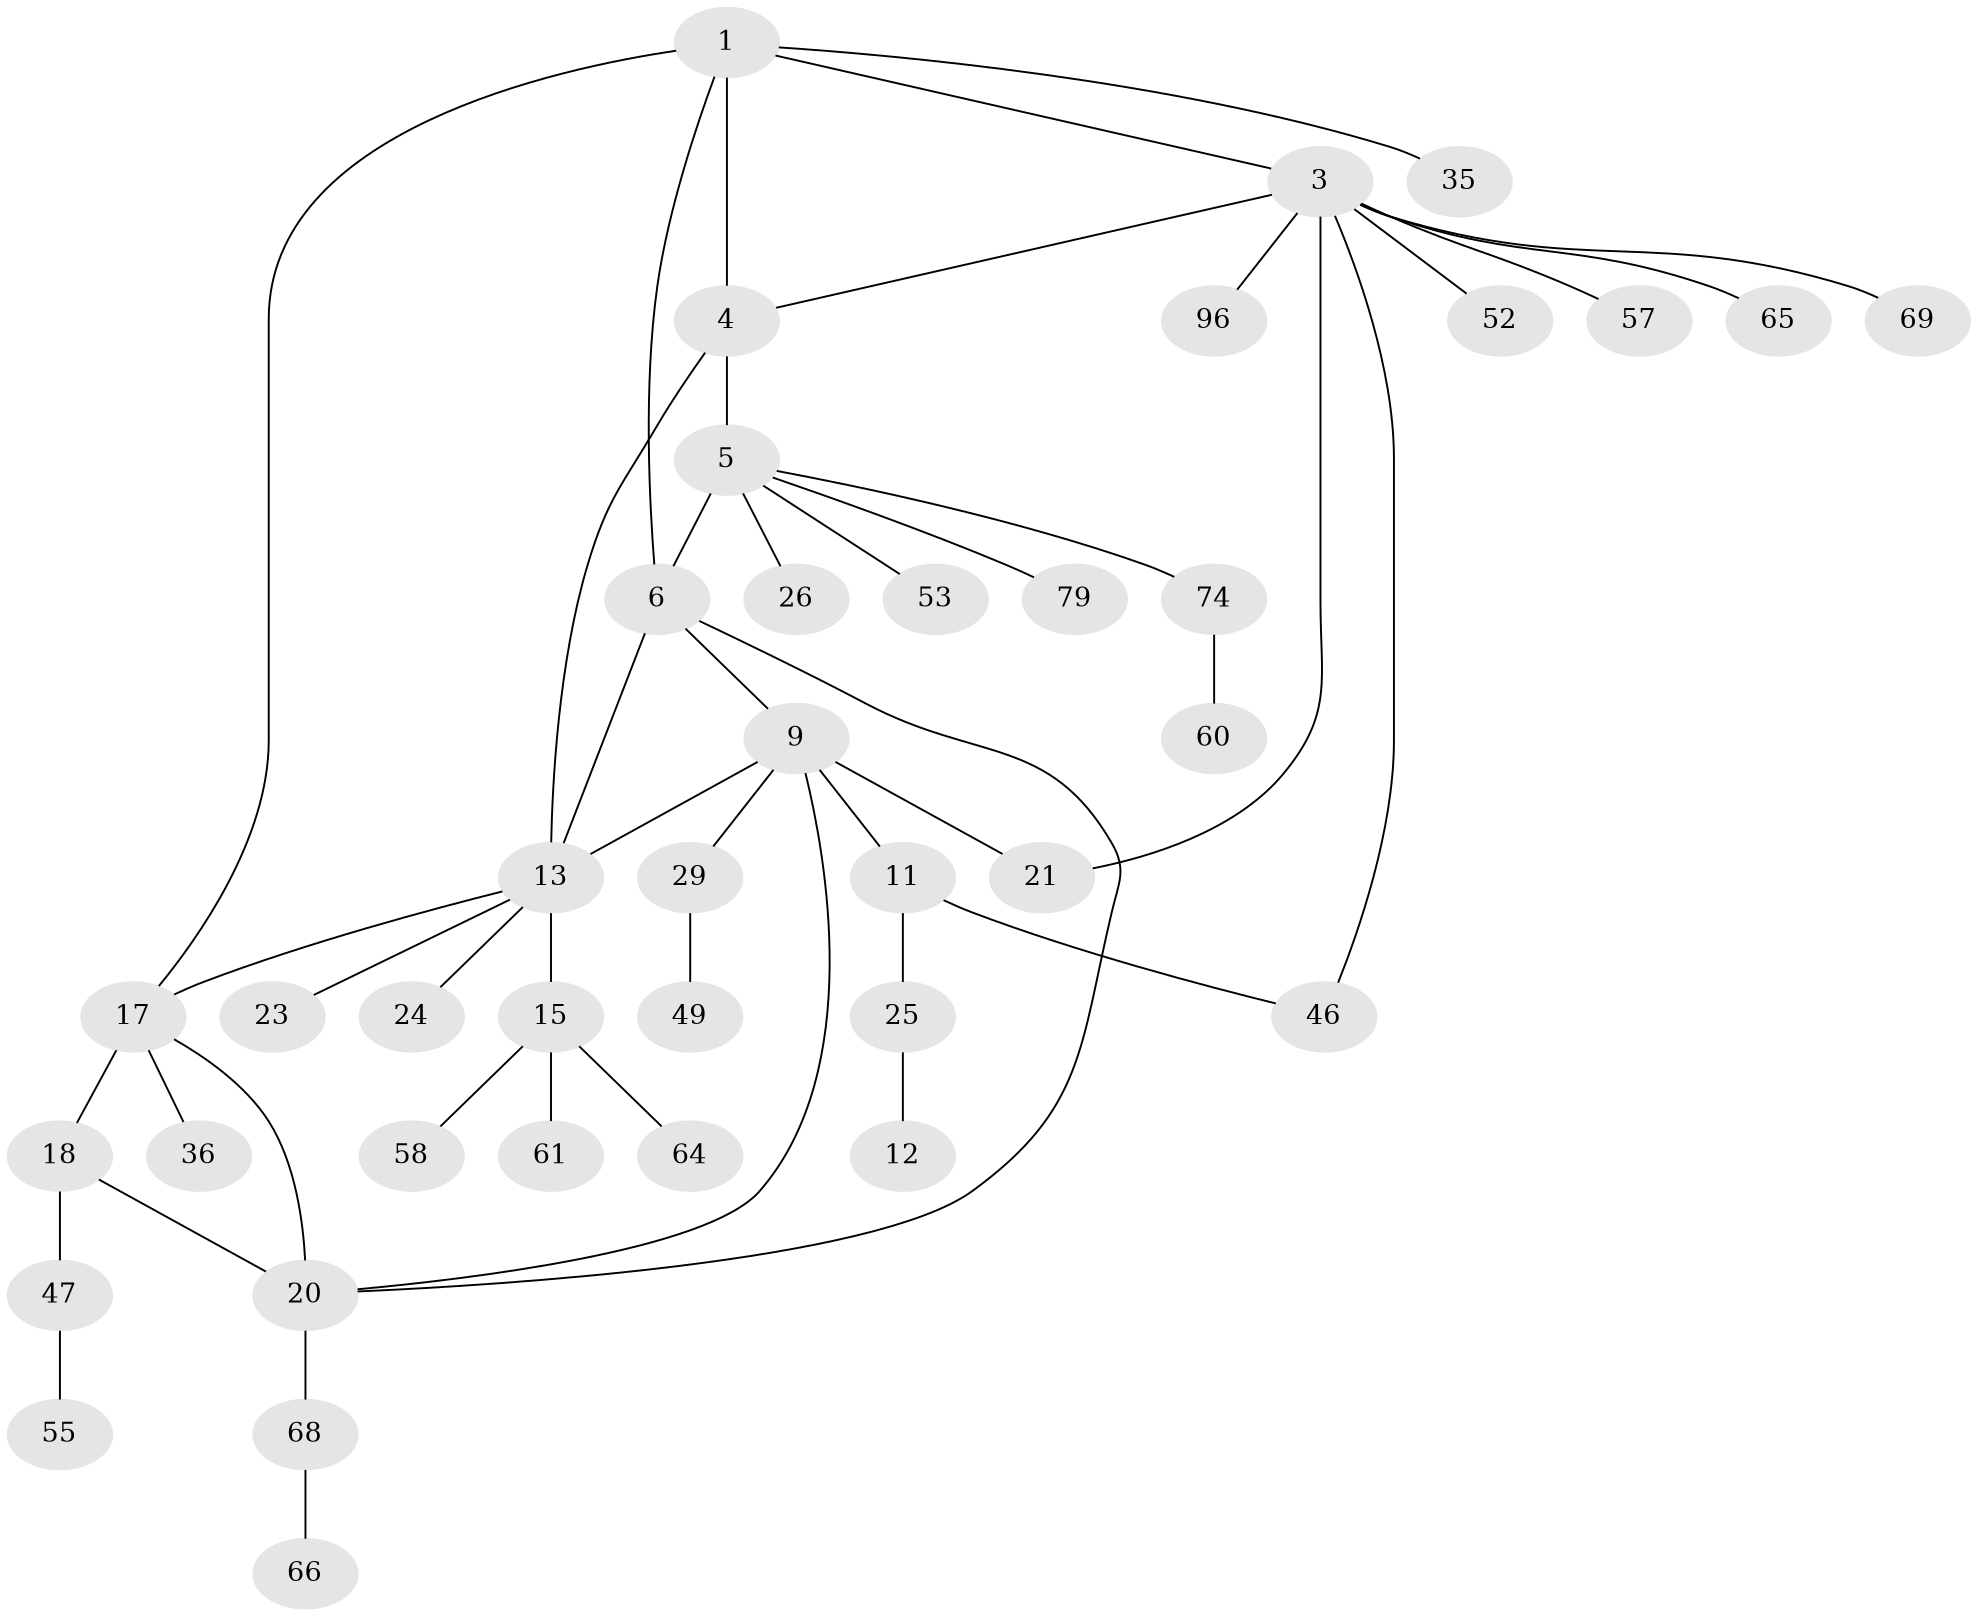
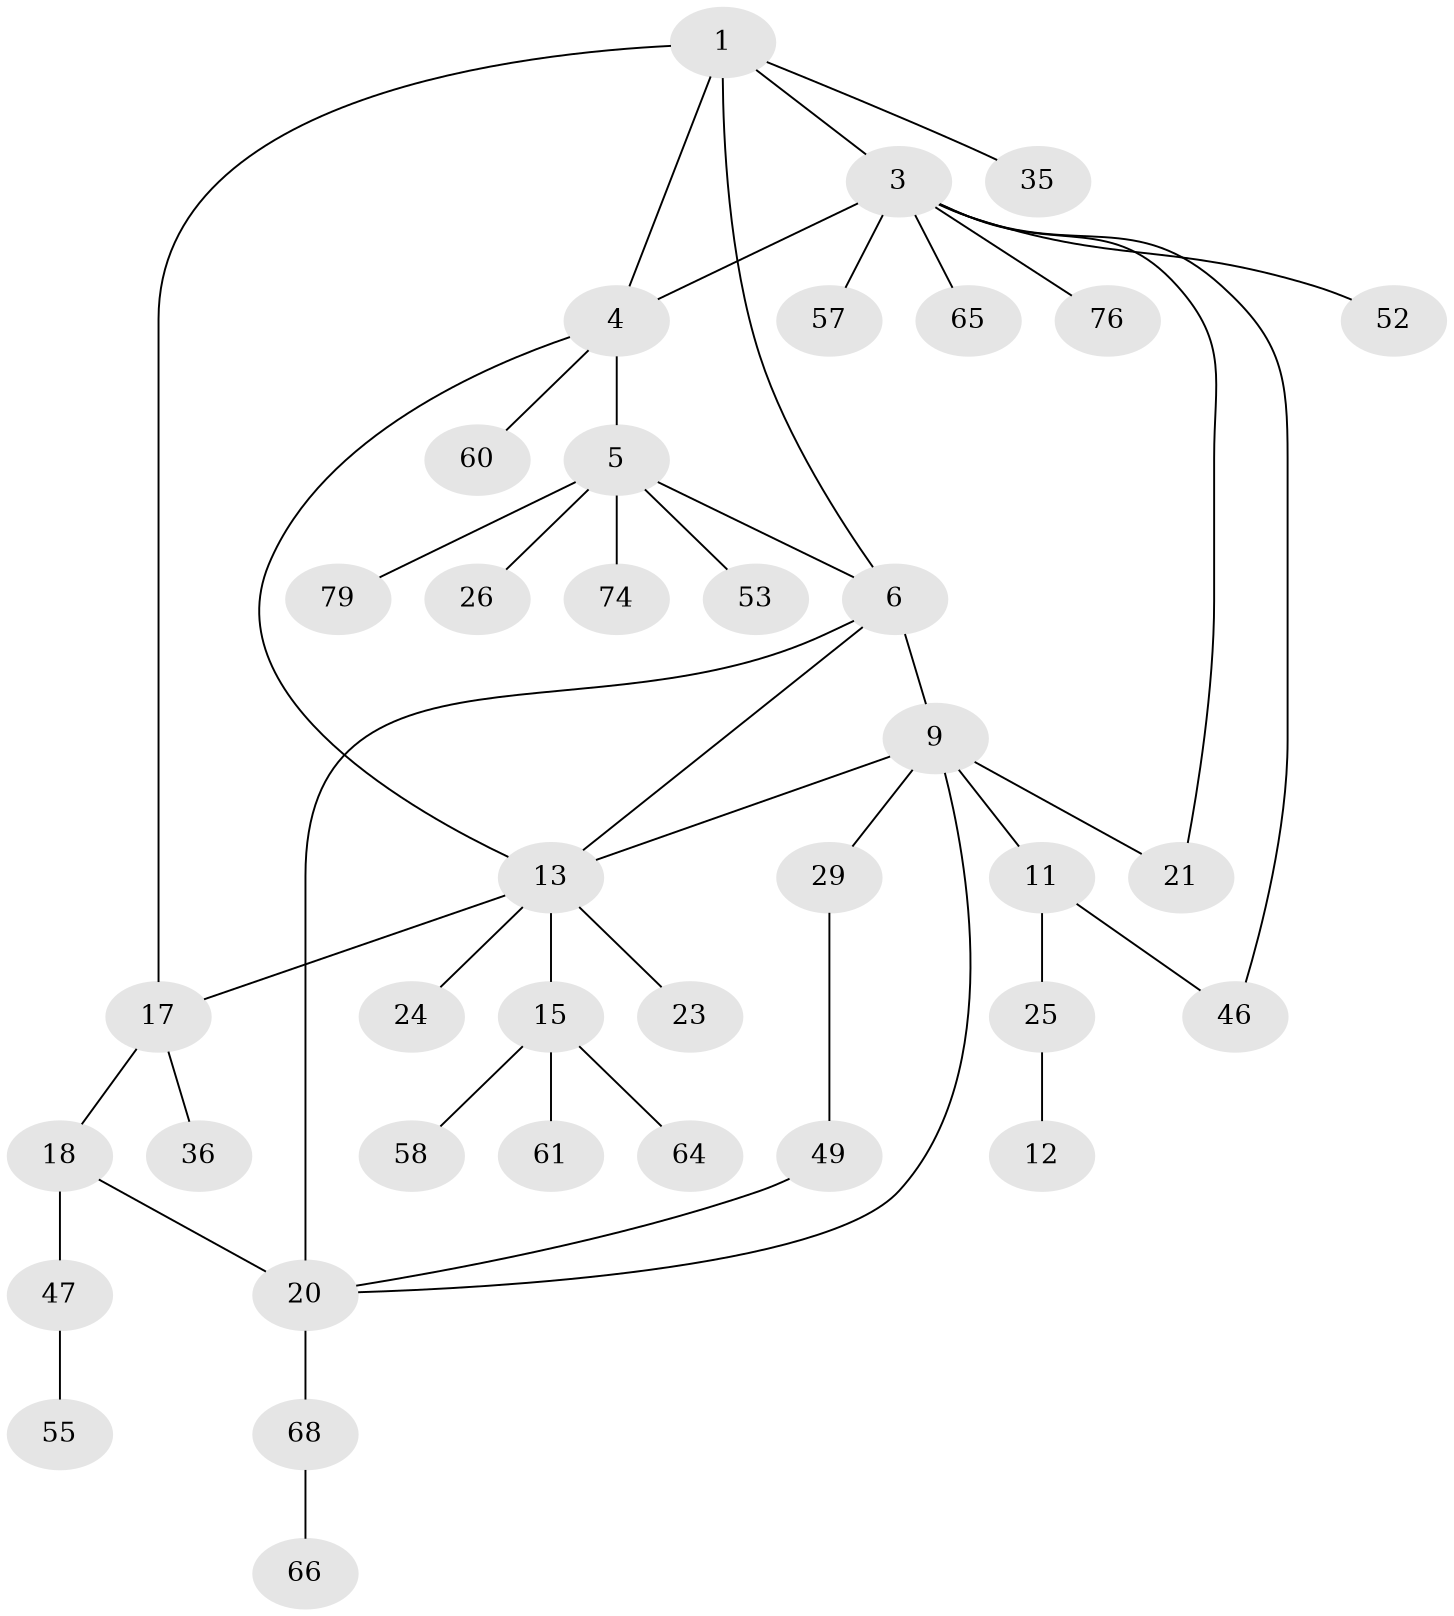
node "96": label "96" -> "76"
node "69": removed
edge "74" -- "60": now "4" -- "60"
edge "17" -- "20": now "49" -- "20"
